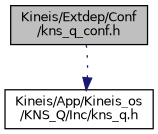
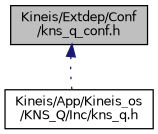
edge "Kineis/Extdep/Conf /kns_q_conf.h" -> "Kineis/App/Kineis_os /KNS_Q/Inc/kns_q.h": reversed
